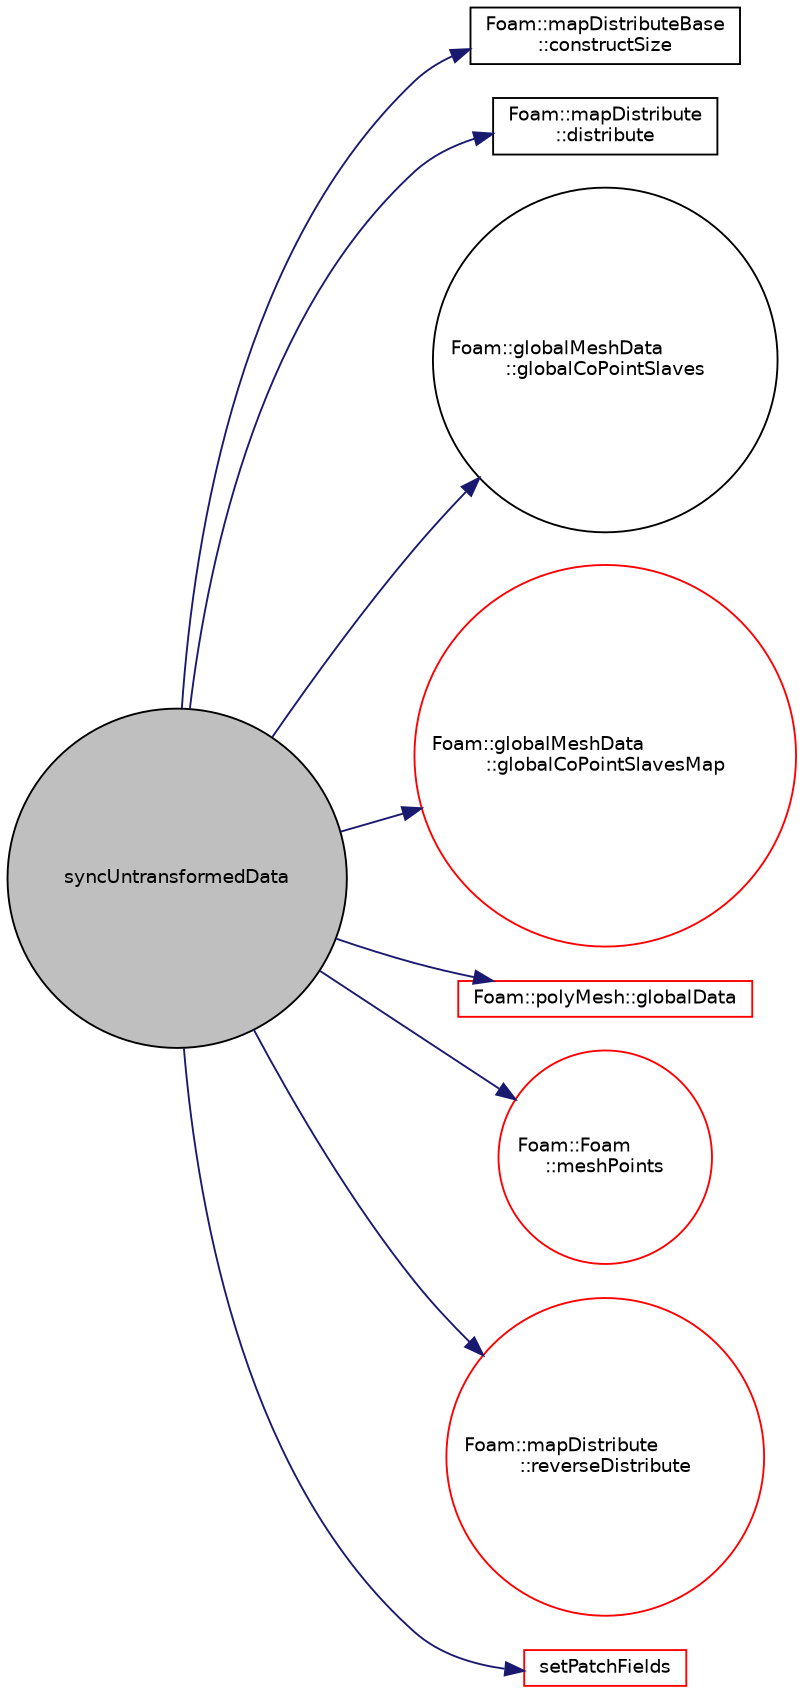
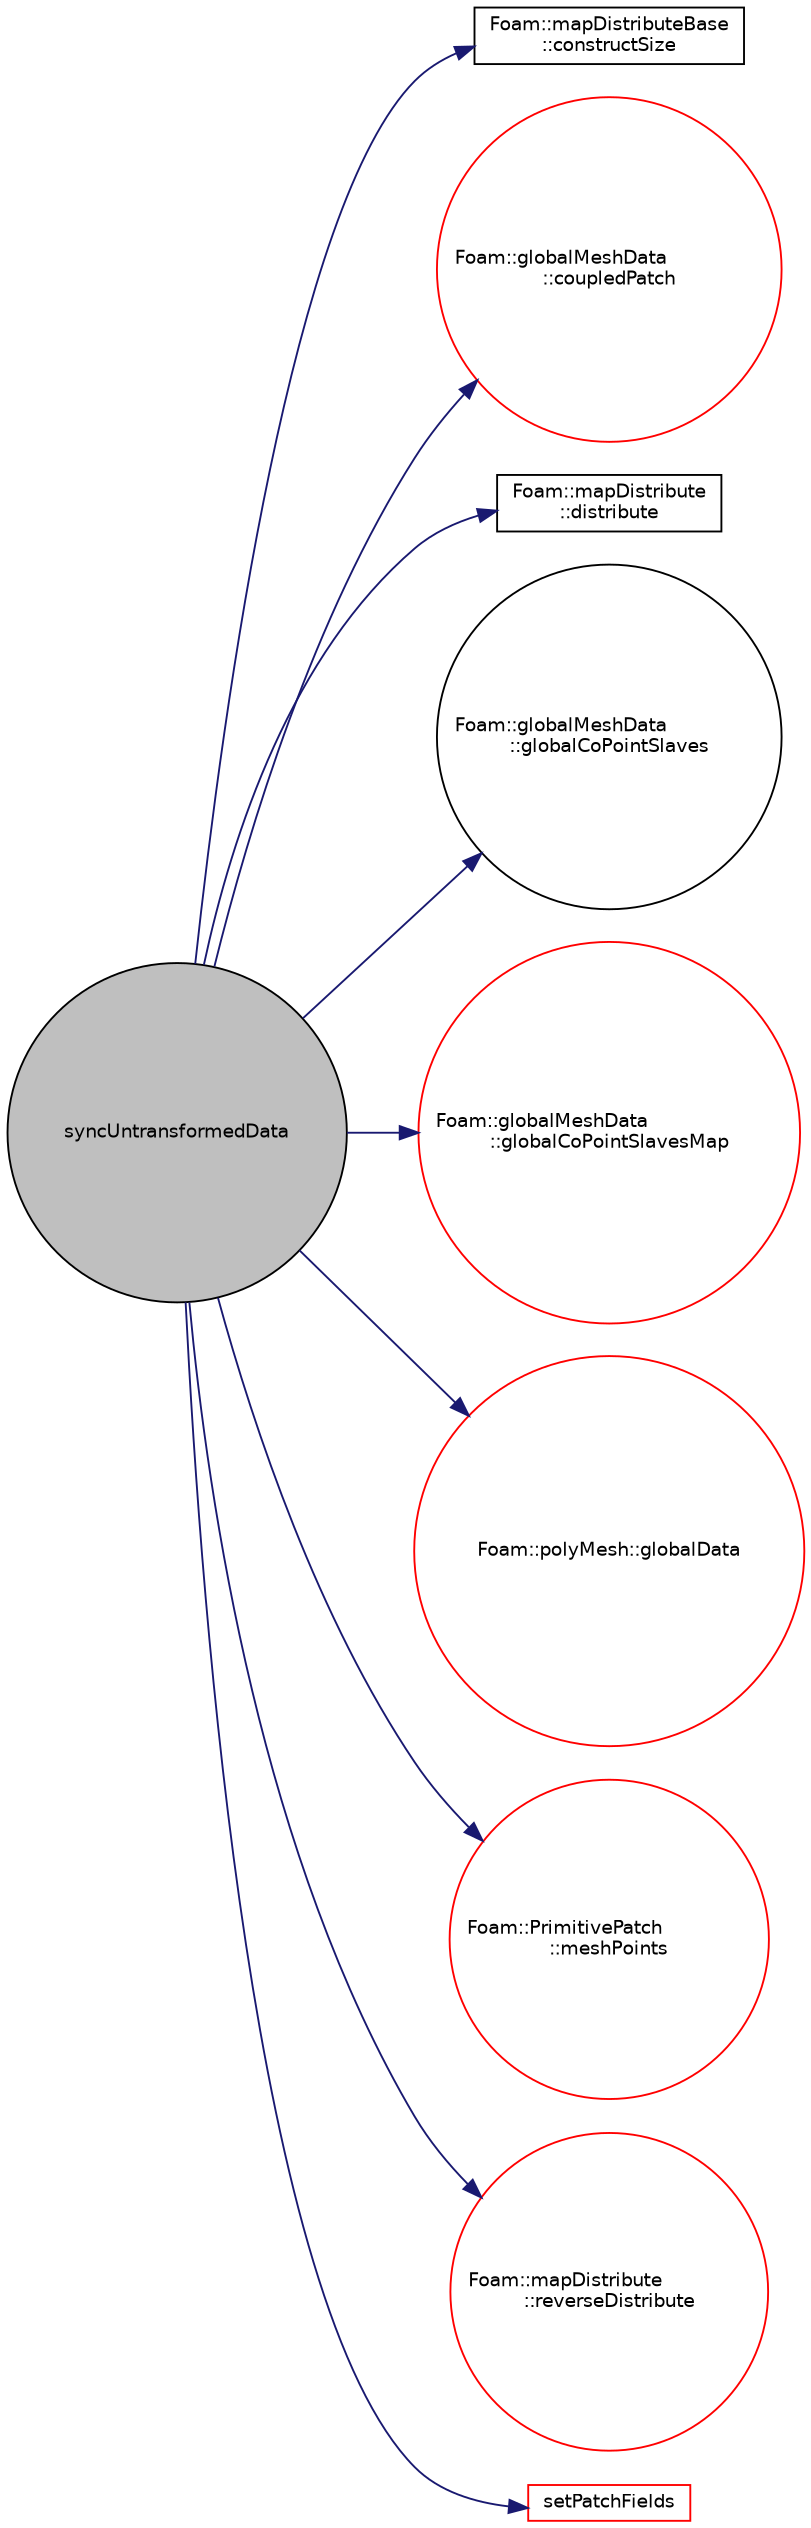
node "Foam::globalMeshData ::coupledPatch": added
node "Foam::polyMesh::globalData": shape box -> circle
node "Foam::Foam ::meshPoints": label "Foam::Foam ::meshPoints" -> "Foam::PrimitivePatch ::meshPoints"
